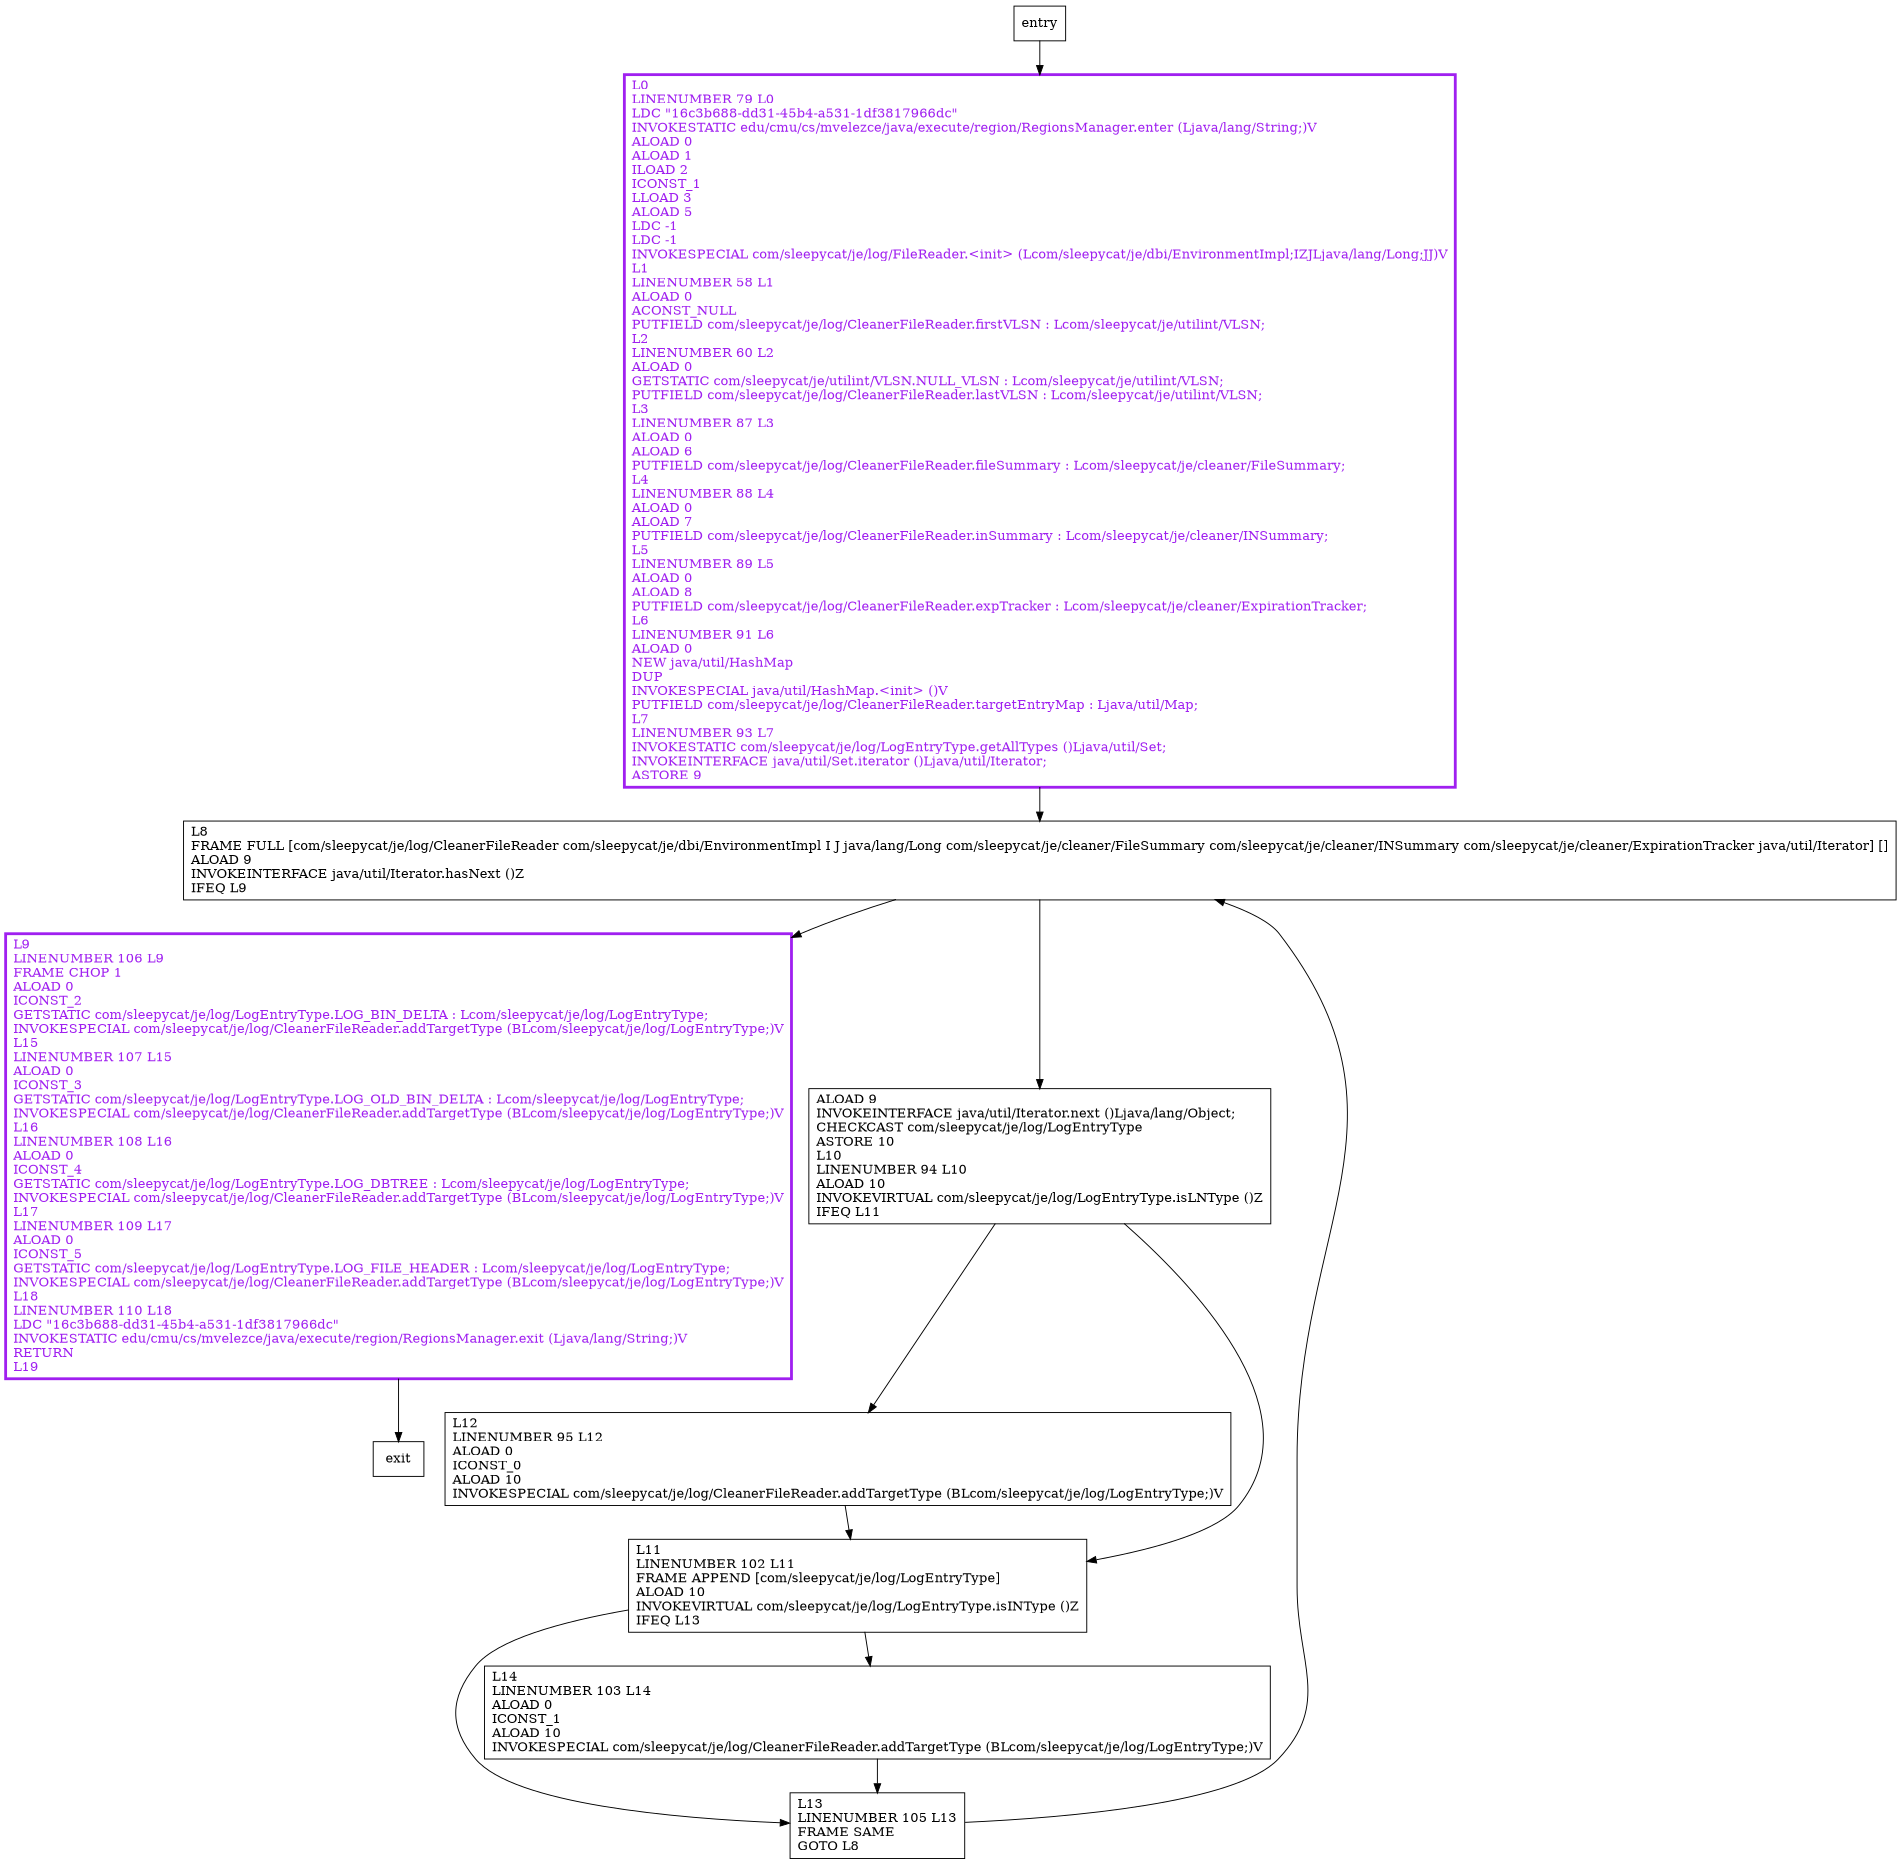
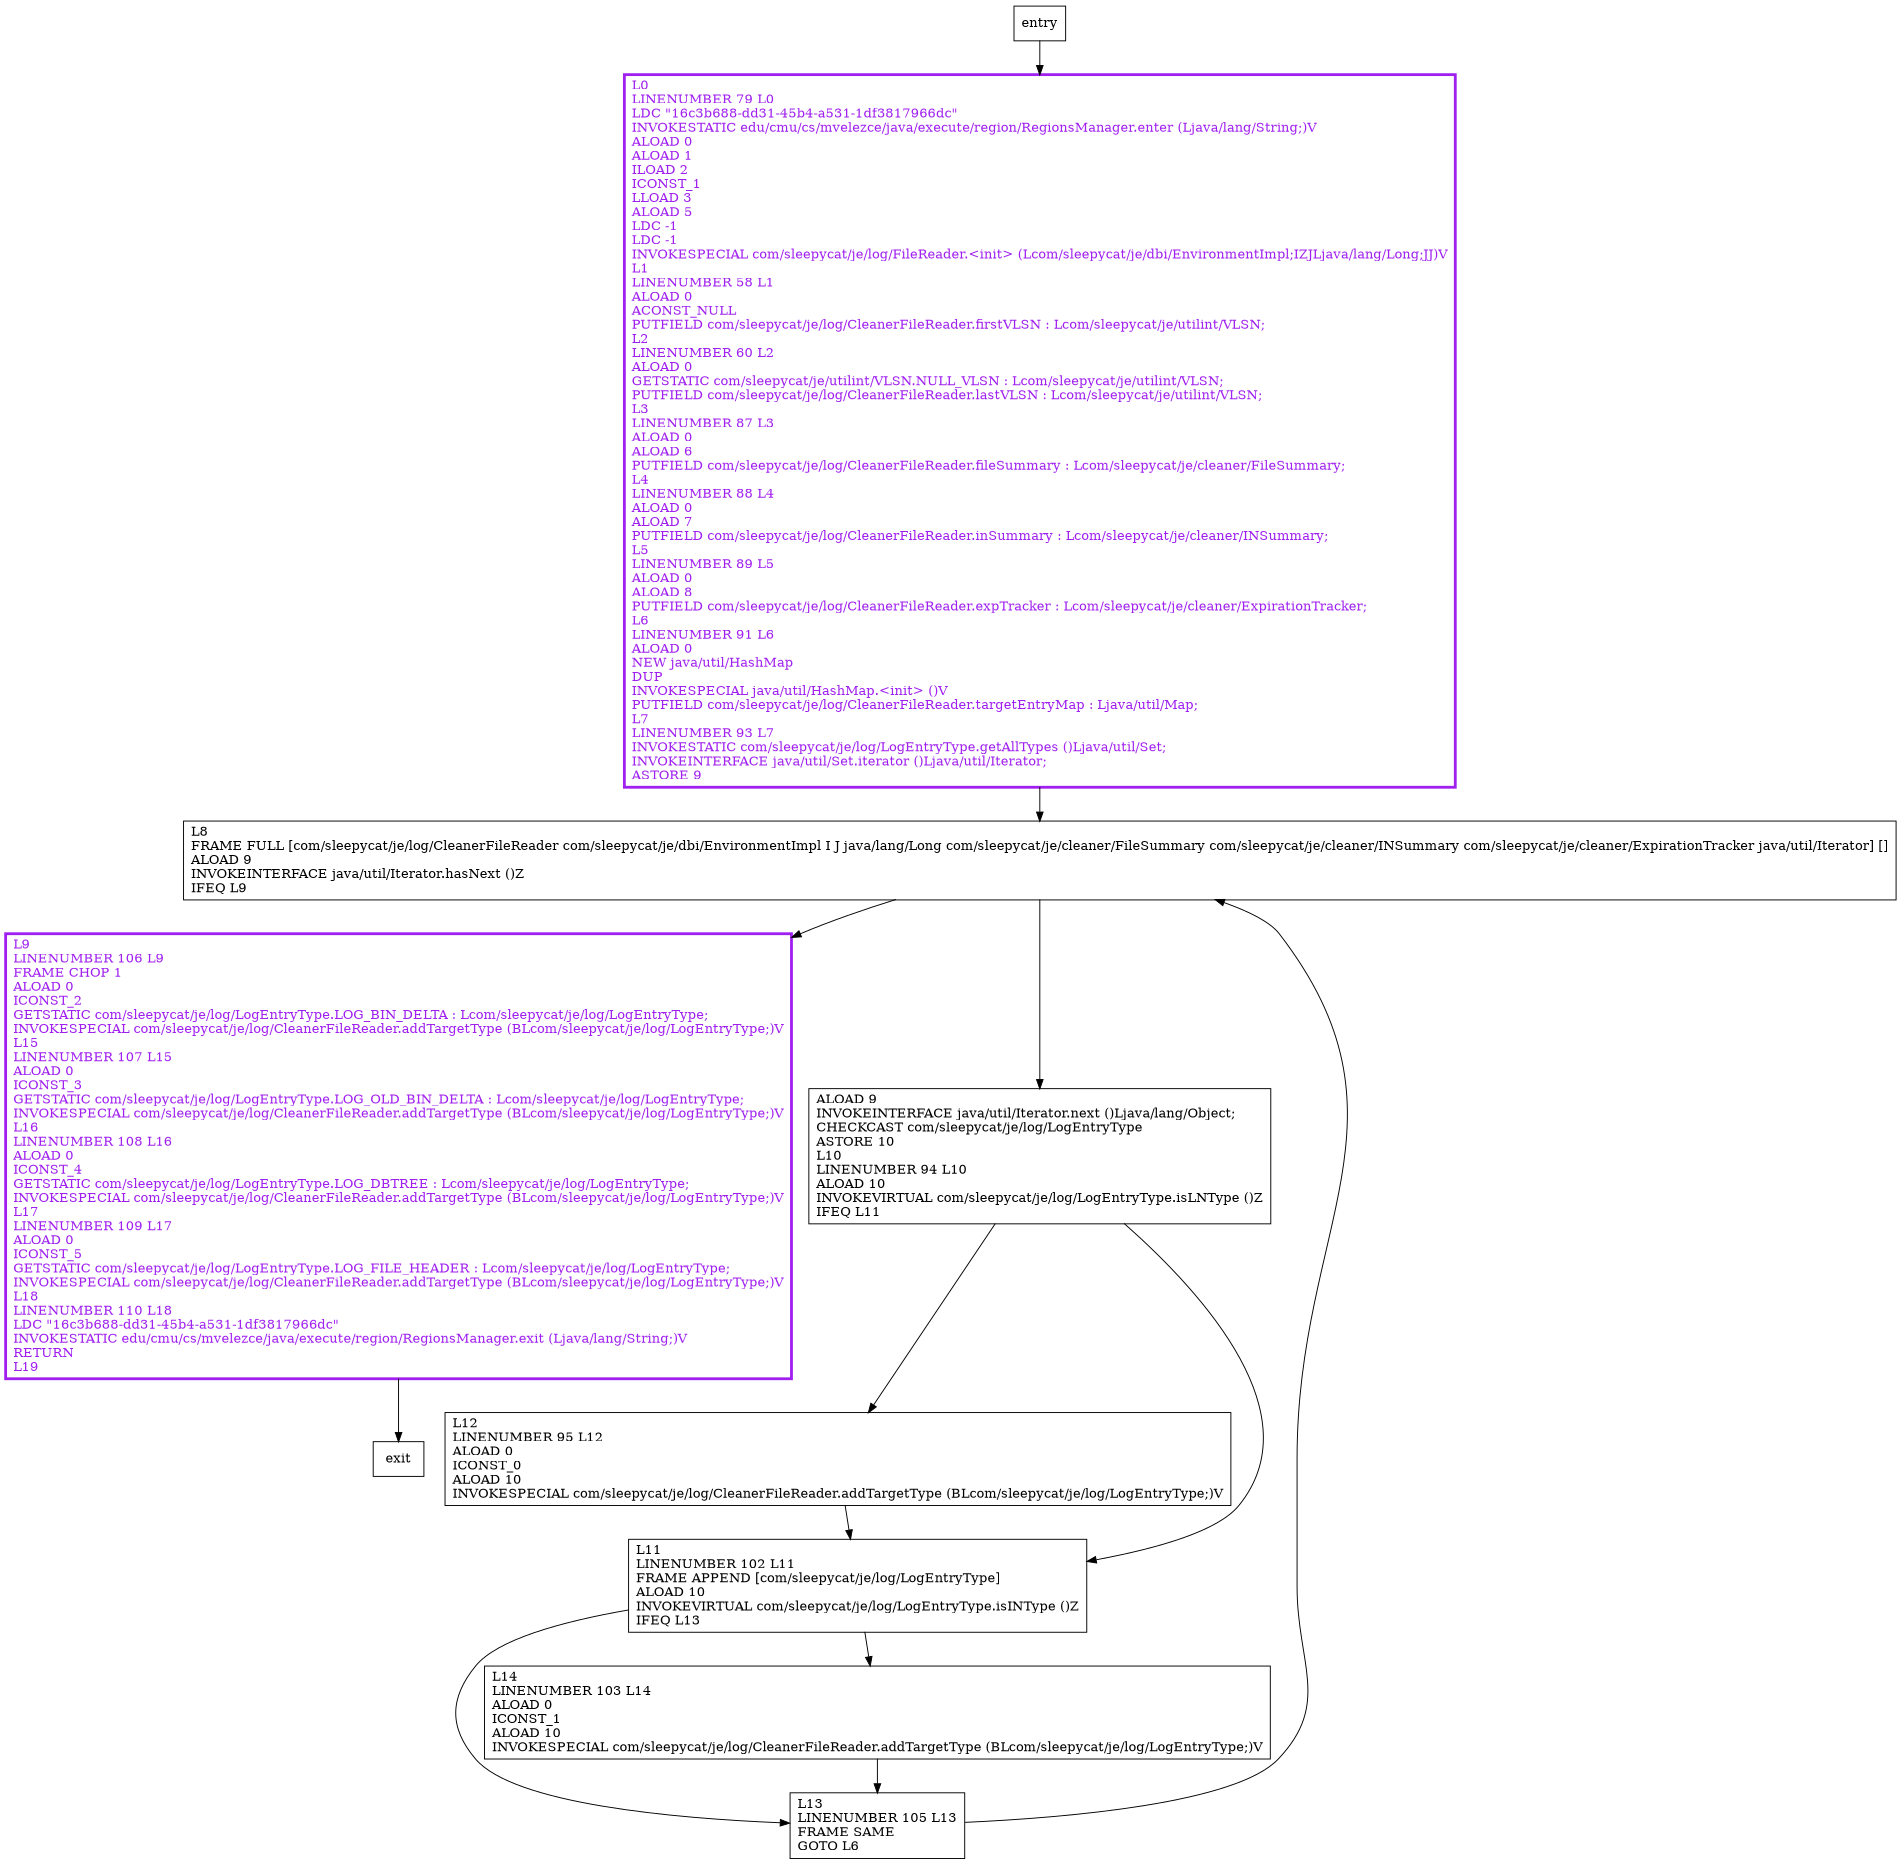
node "L13 LINENUMBER 105 L13 FRAME SAME GOTO L8": label "L13 LINENUMBER 105 L13 FRAME SAME GOTO L8" -> "L13 LINENUMBER 105 L13 FRAME SAME GOTO L6"
